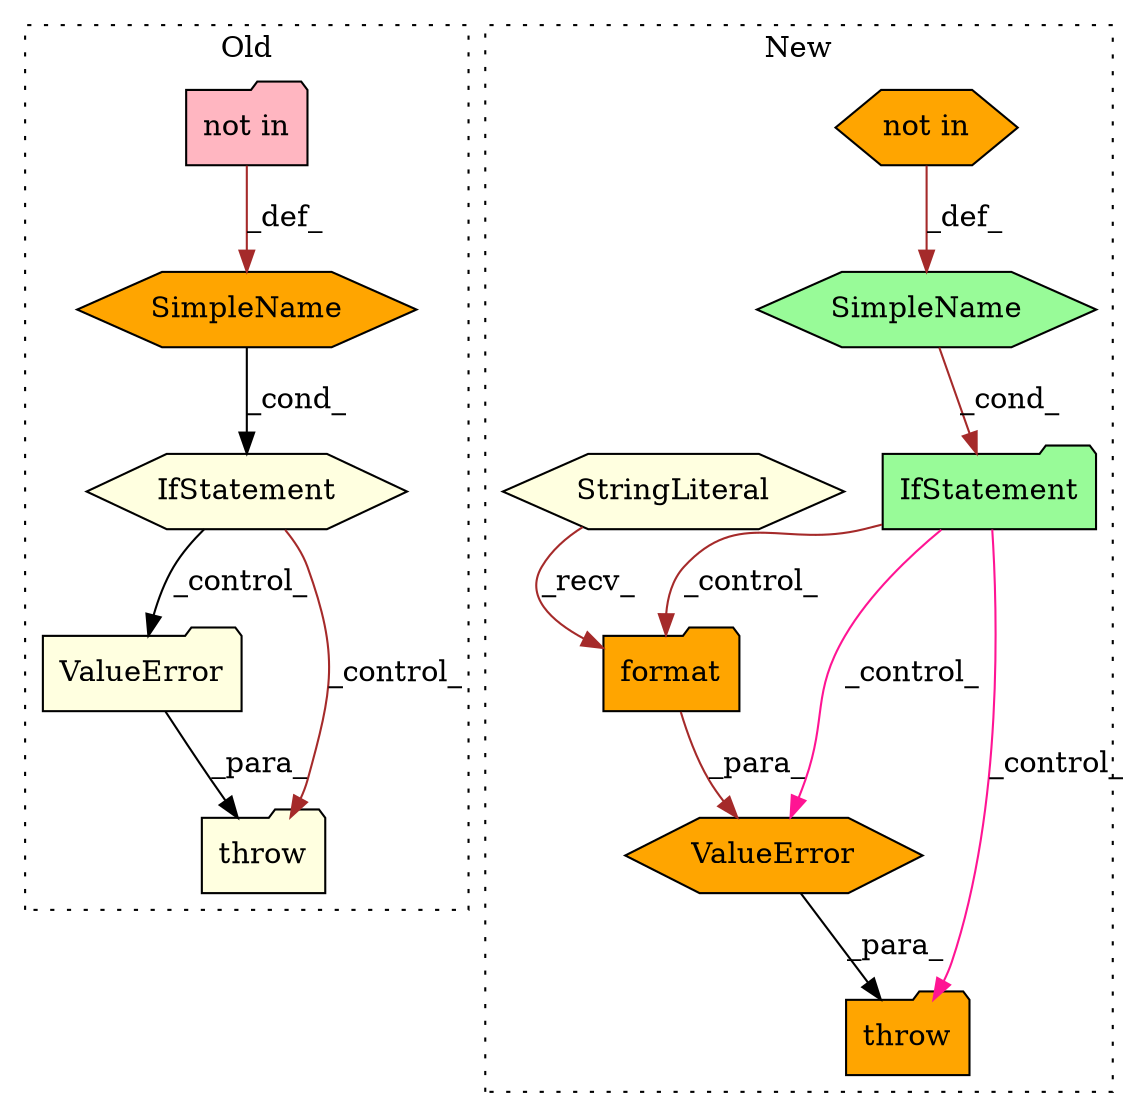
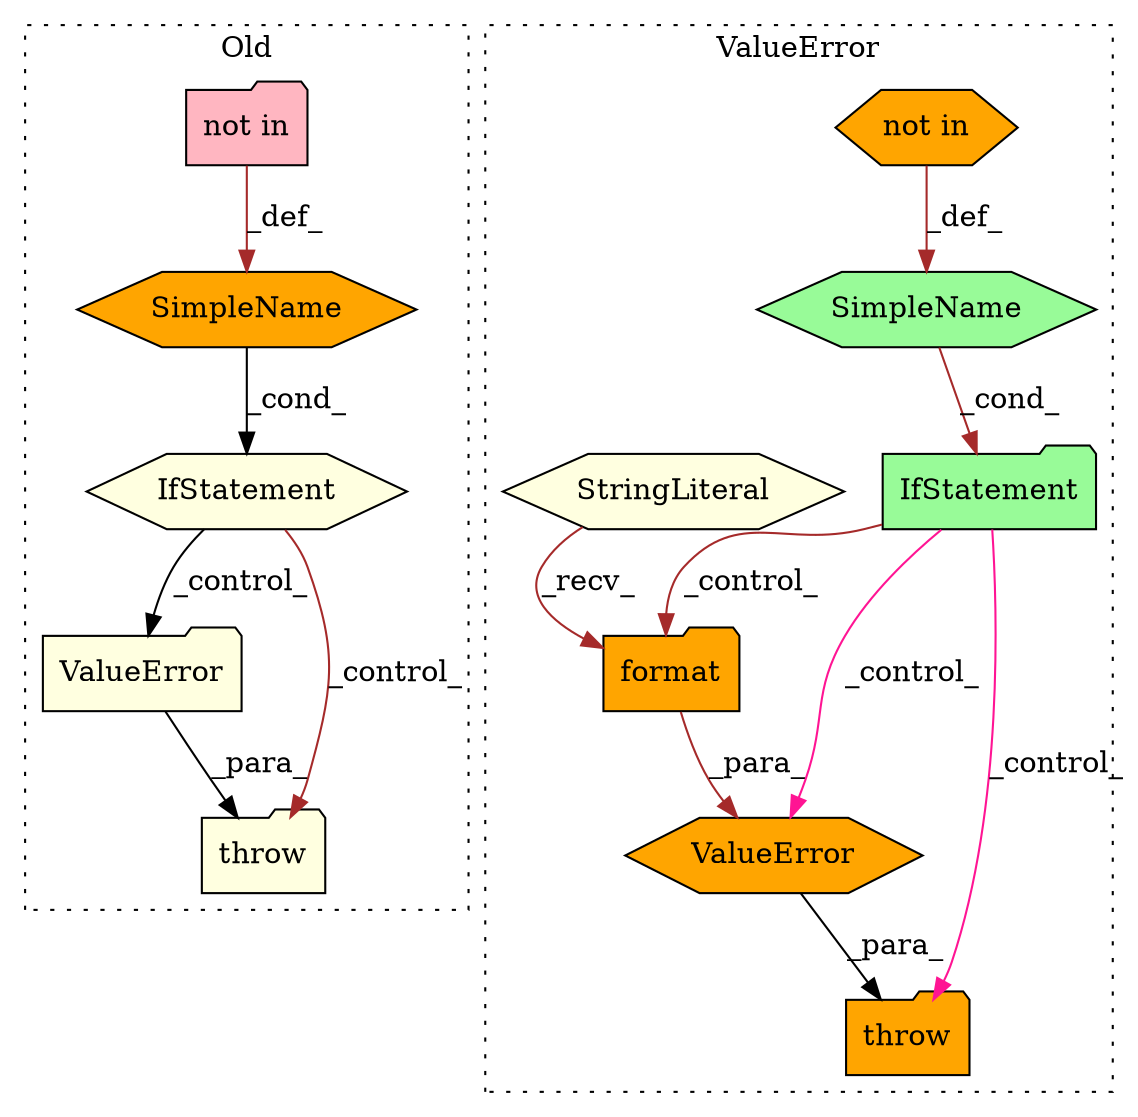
cluster "New": label "New" -> "ValueError"
